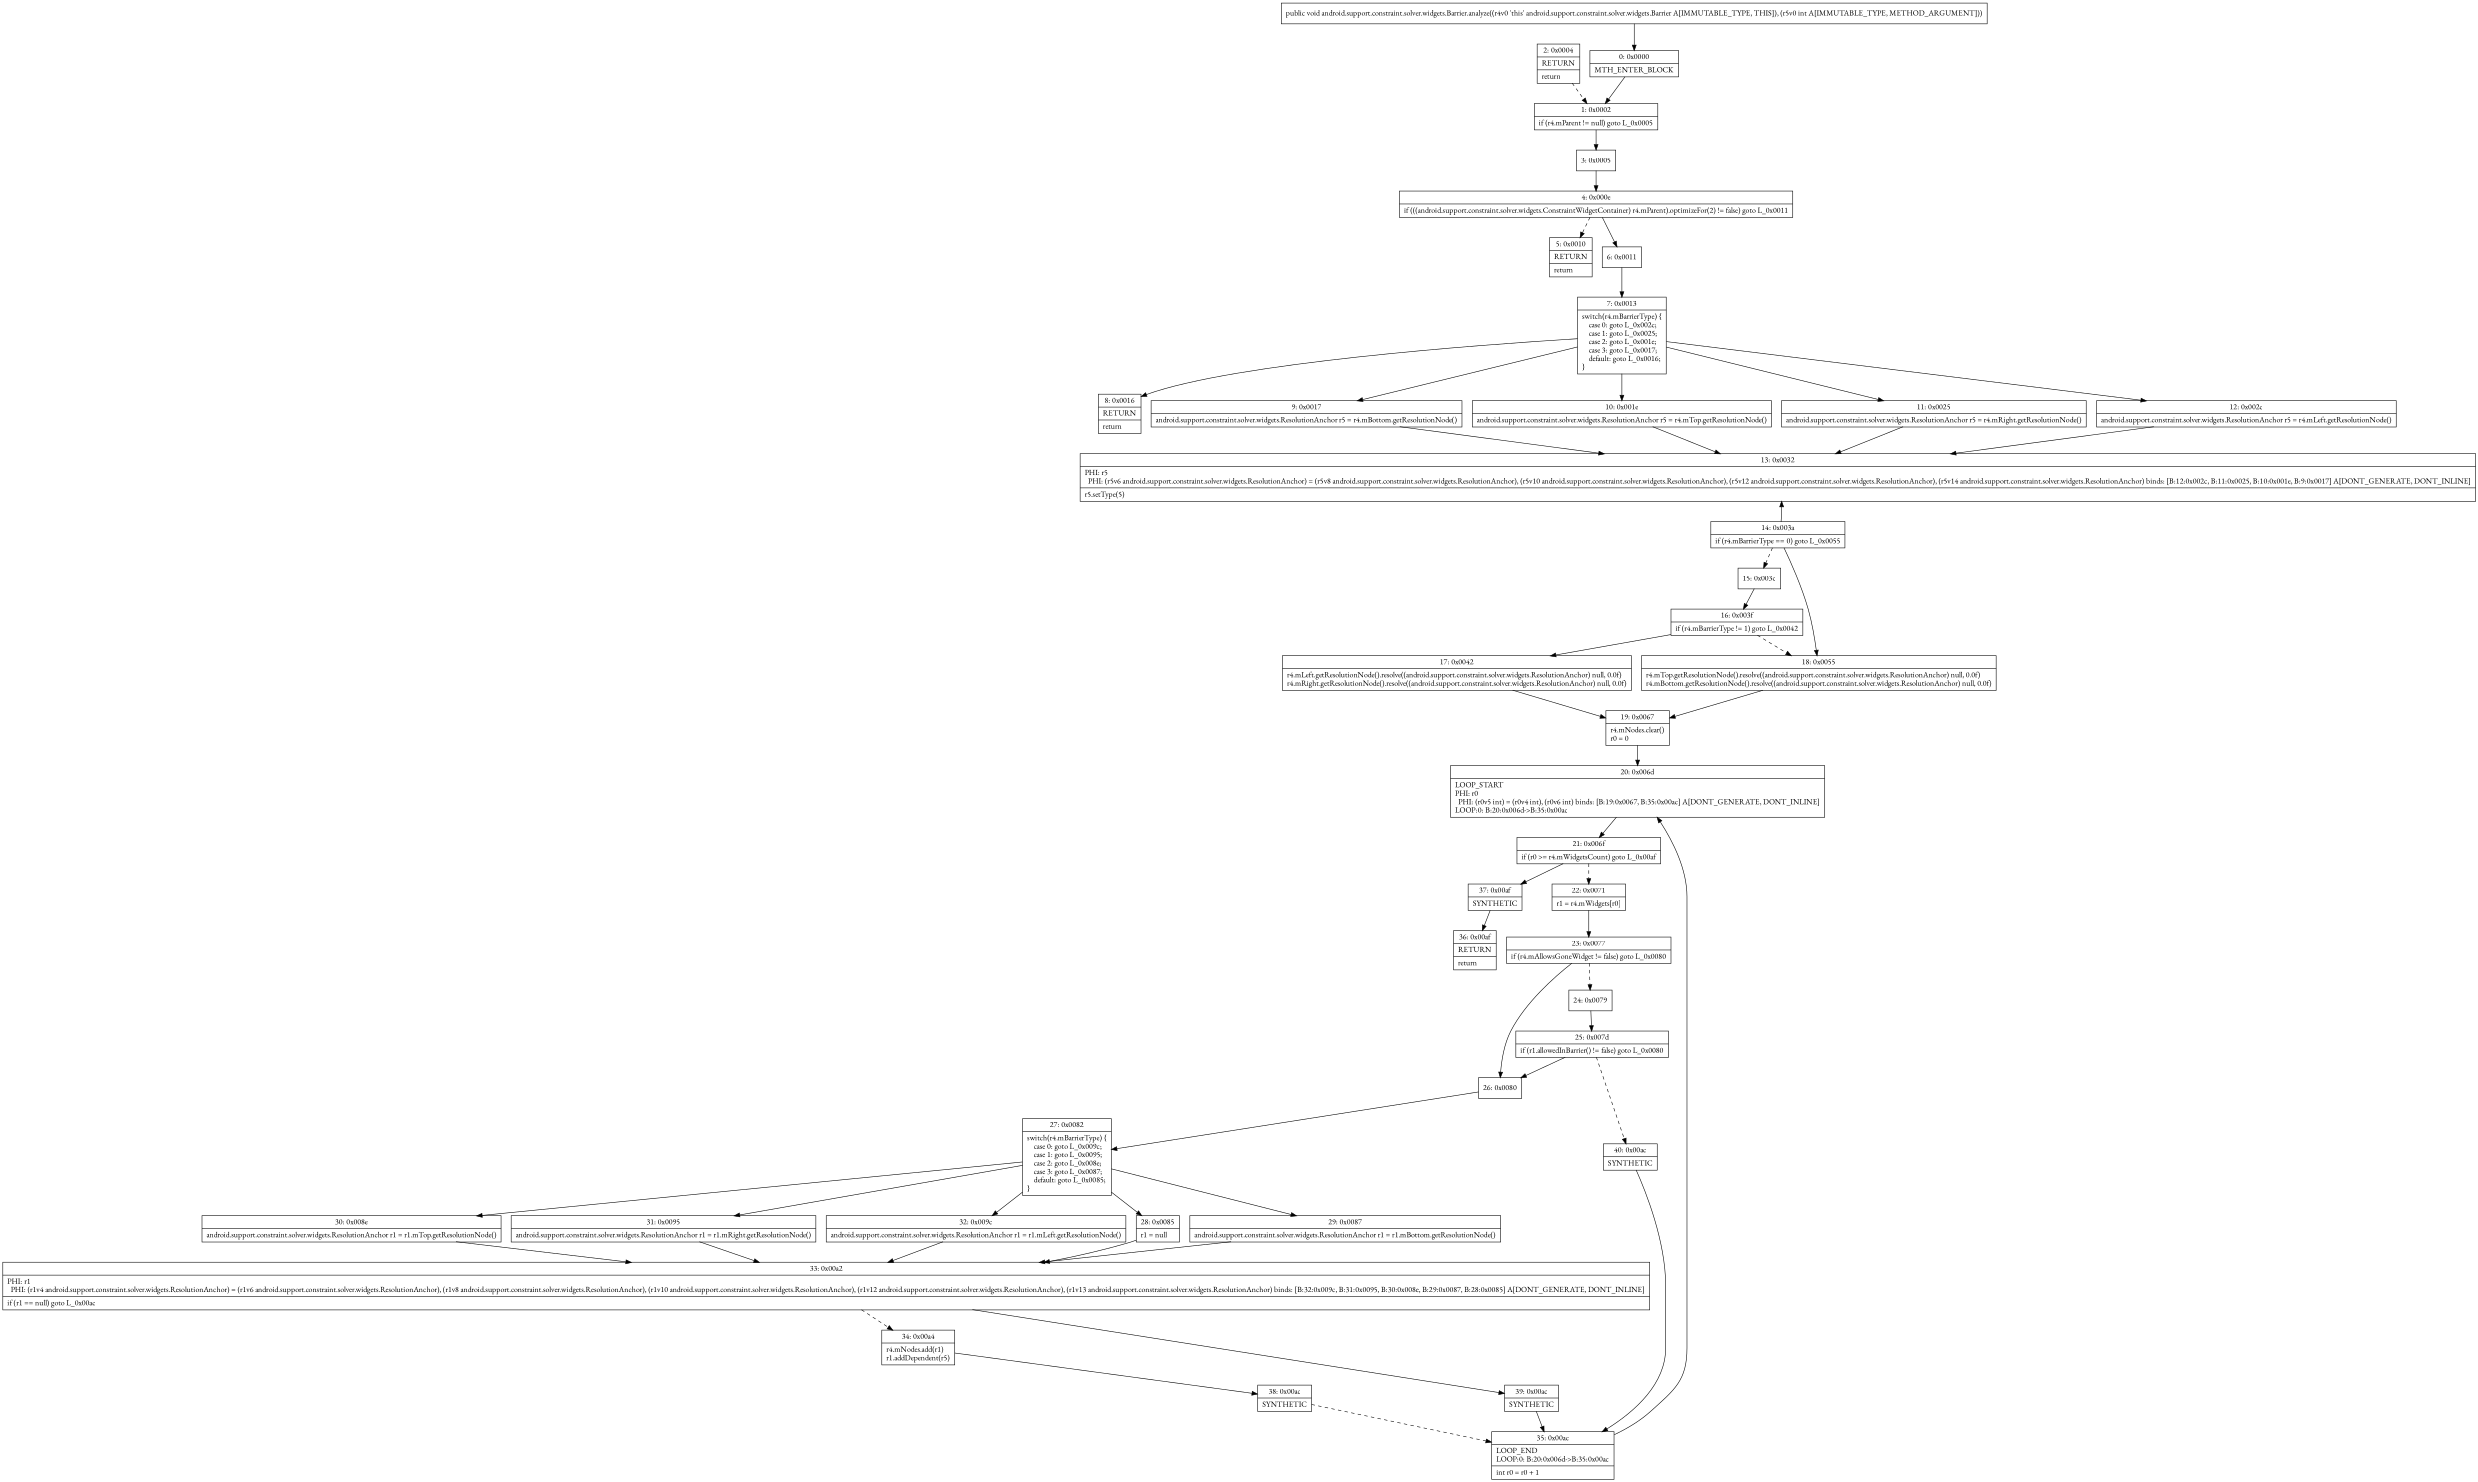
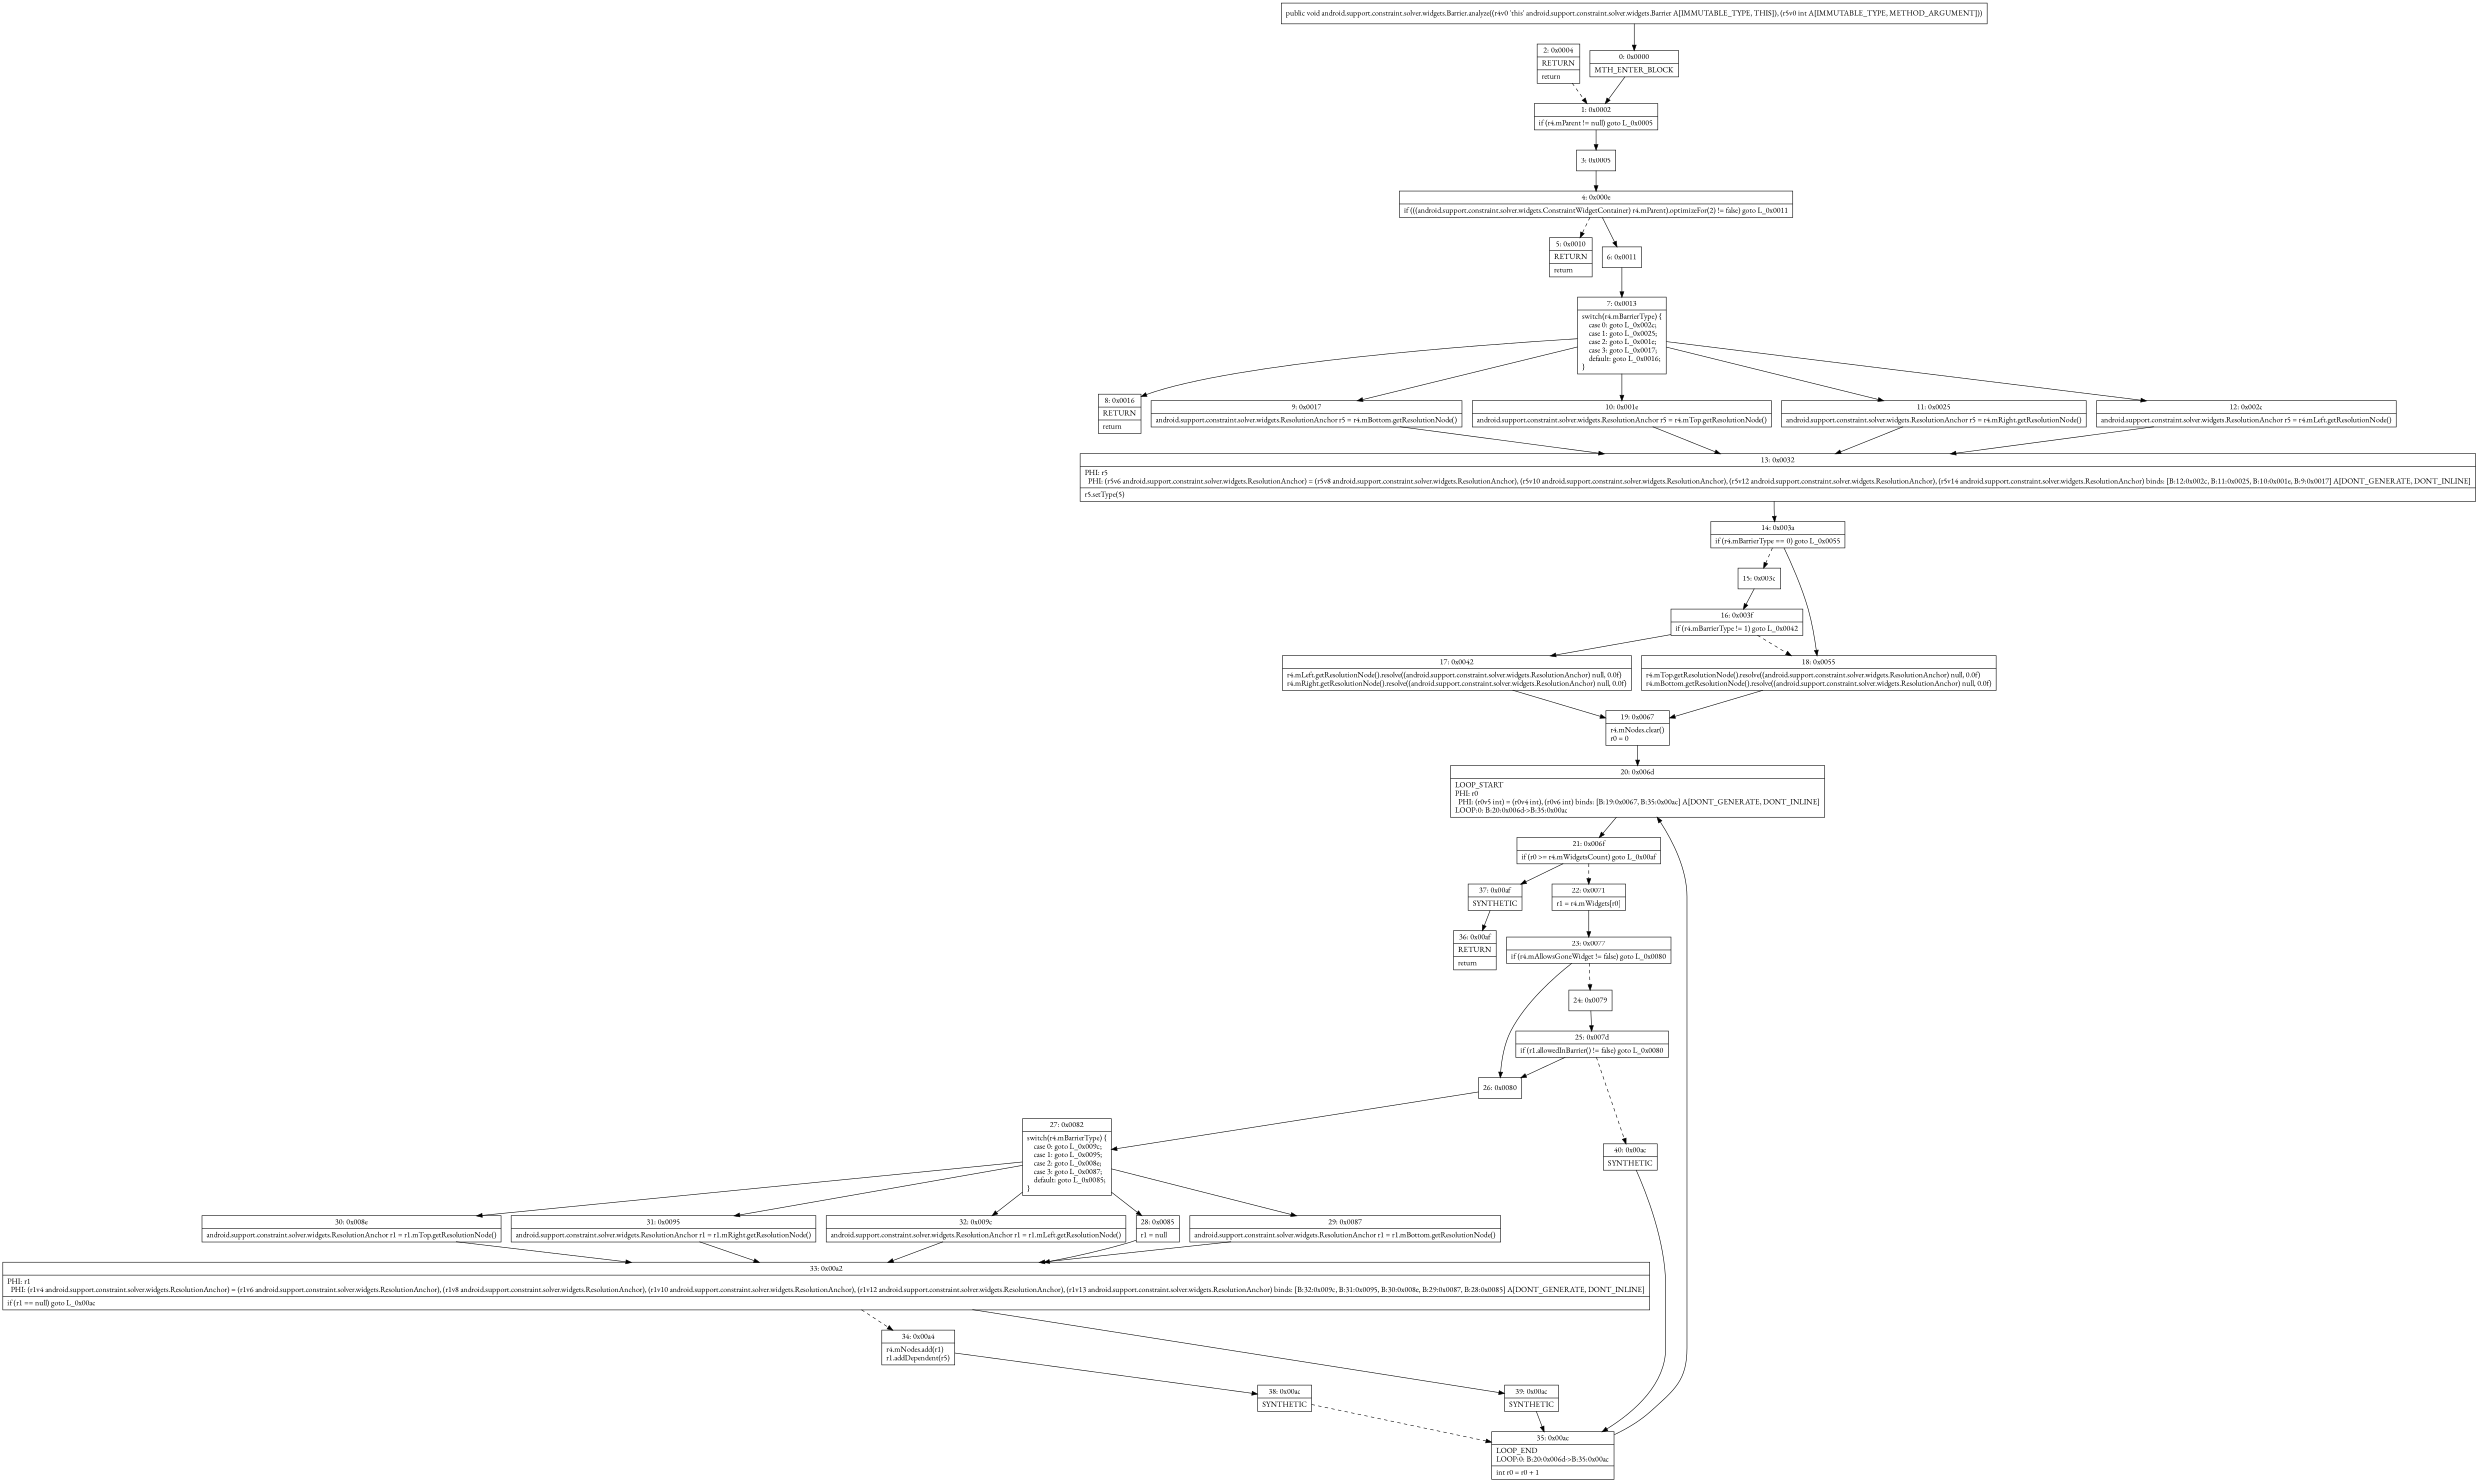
edge "14: 0x003a" -> "13: 0x0032": reversed
